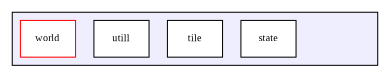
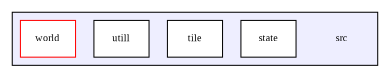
node "src": added
